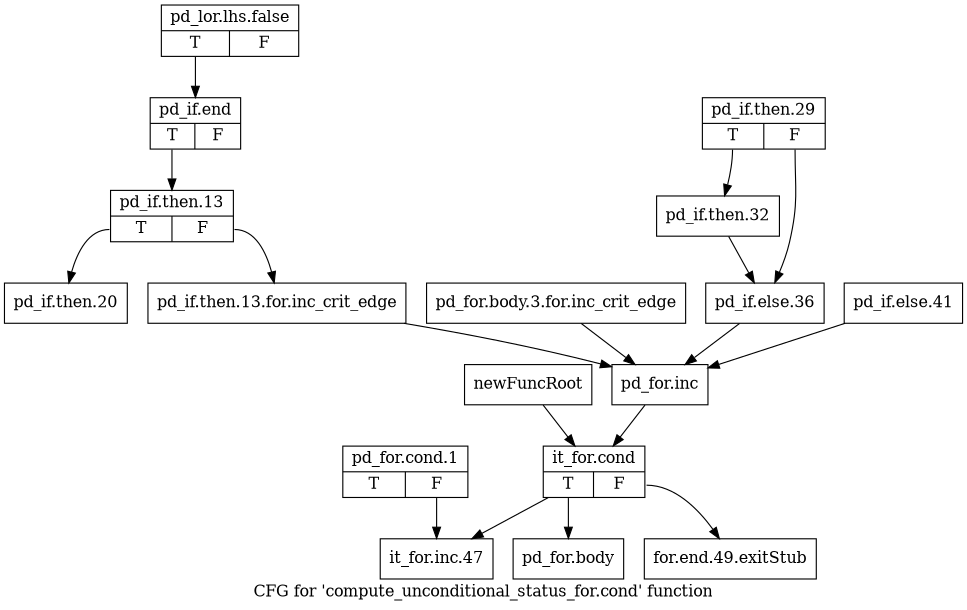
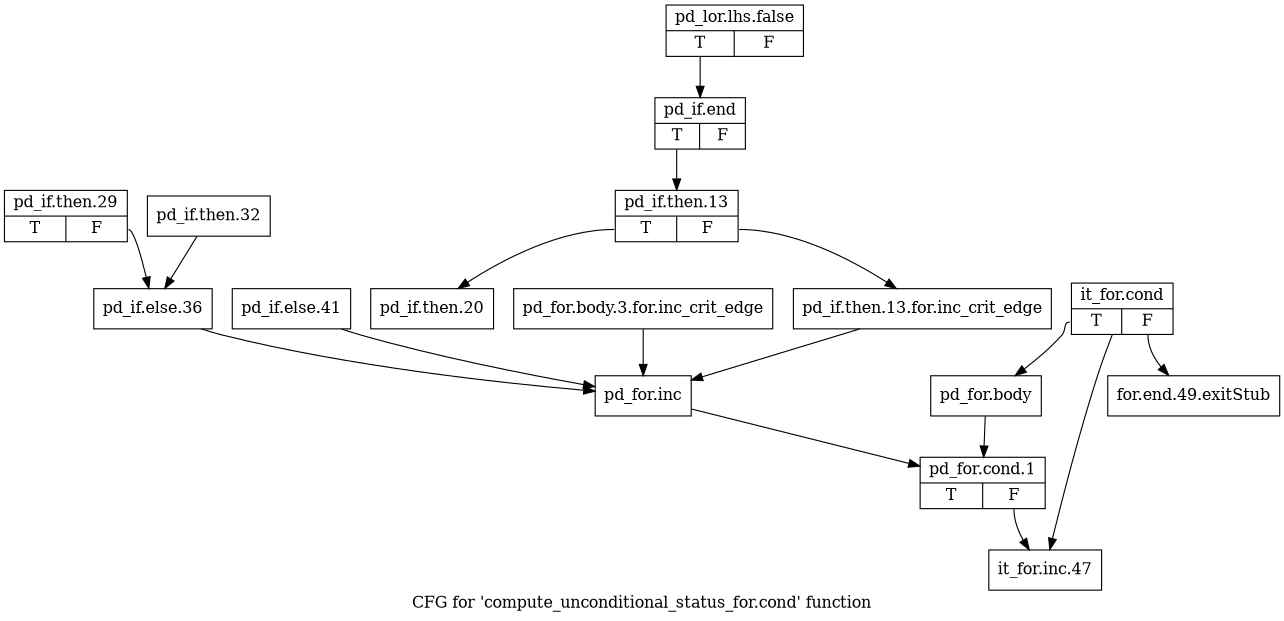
edge "pd_if.then.29" -> "pd_if.then.32": removed
node "newFuncRoot": removed
edge "pd_for.inc" -> "it_for.cond": now "pd_for.inc" -> "pd_for.cond.1"
edge "pd_for.body" -> "pd_for.cond.1": added
